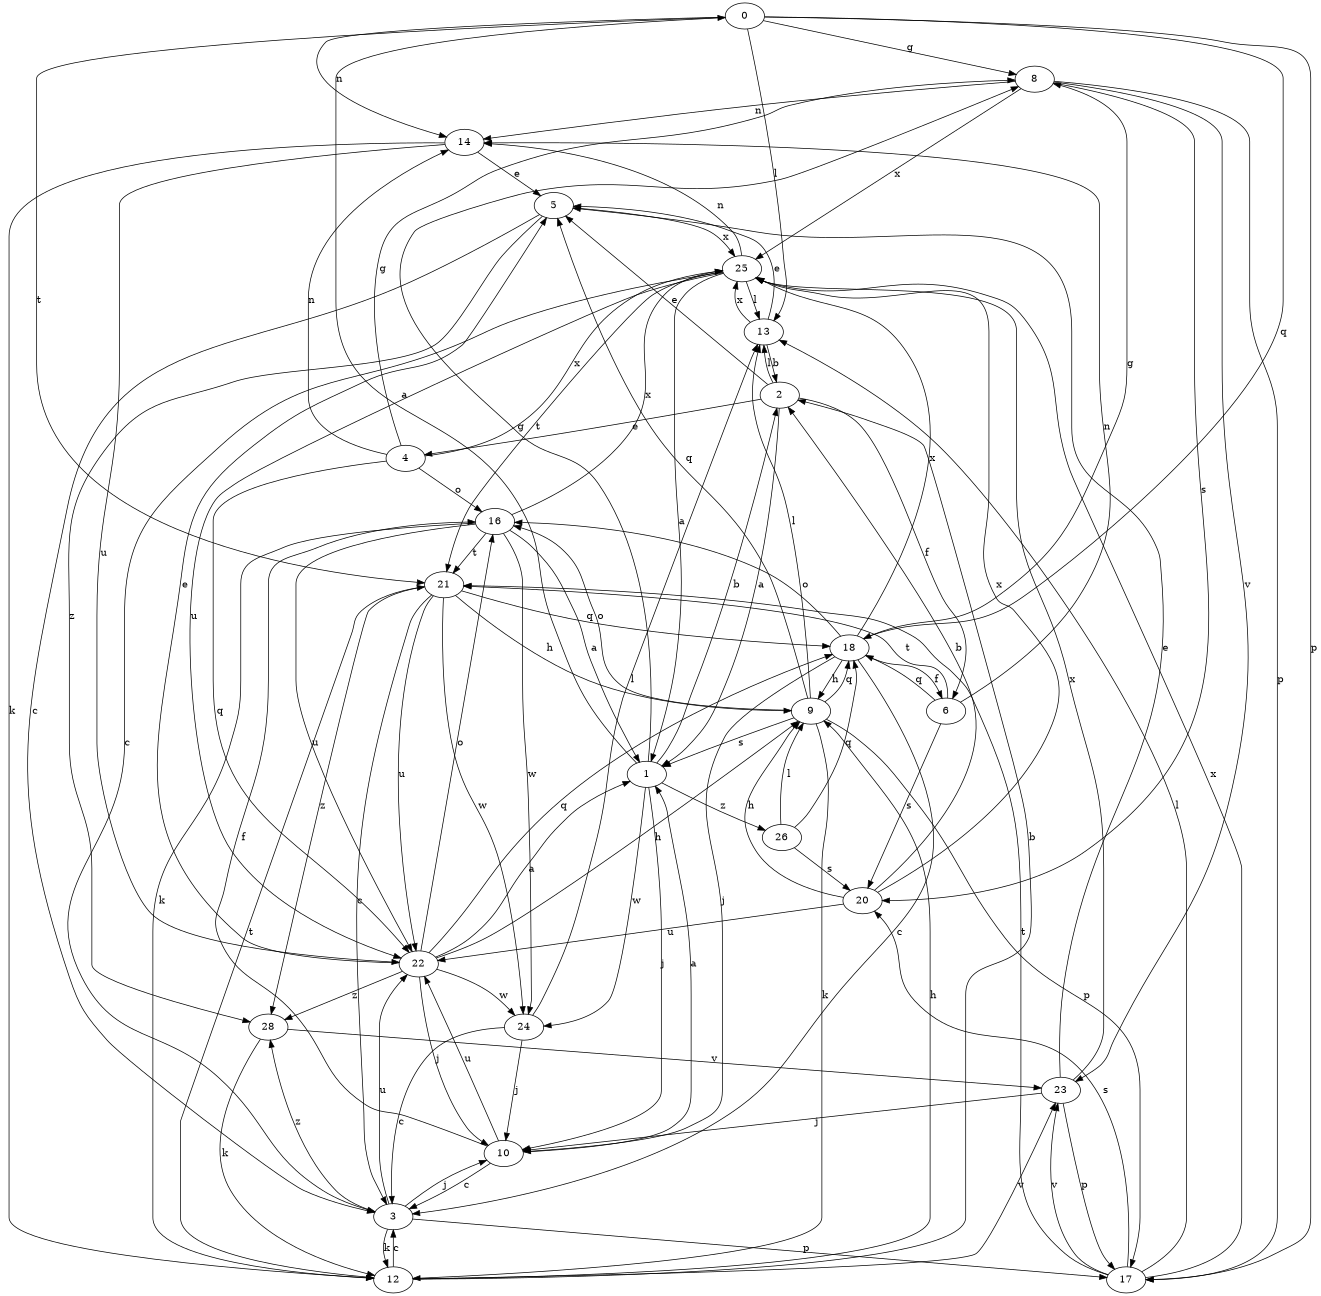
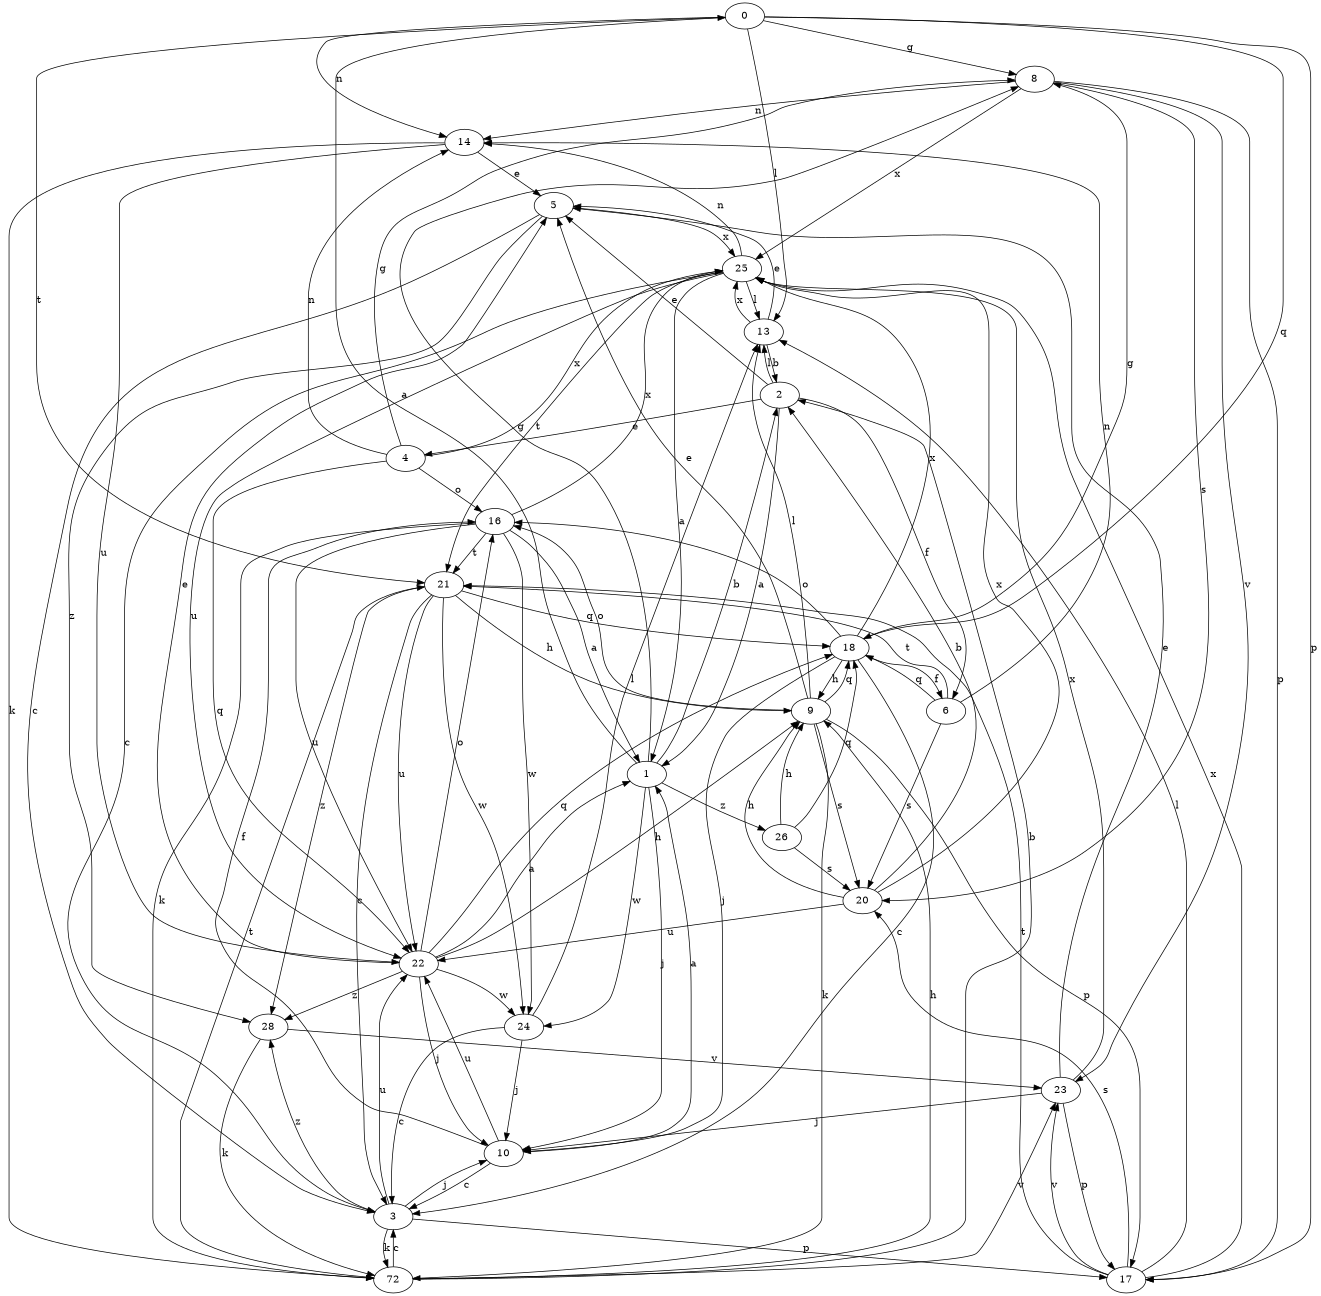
edge "9" -> "5": label "q" -> "e"
edge "9" -> "1": now "9" -> "20"
edge "26" -> "9": label "l" -> "h"
node "12": label "12" -> "72"
